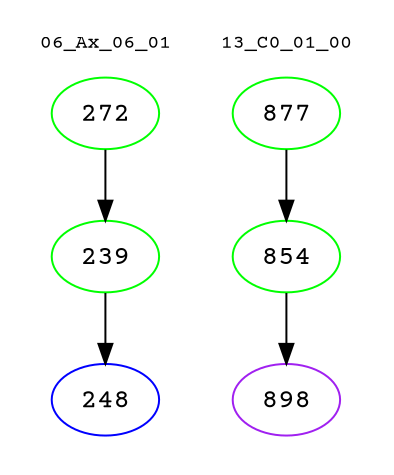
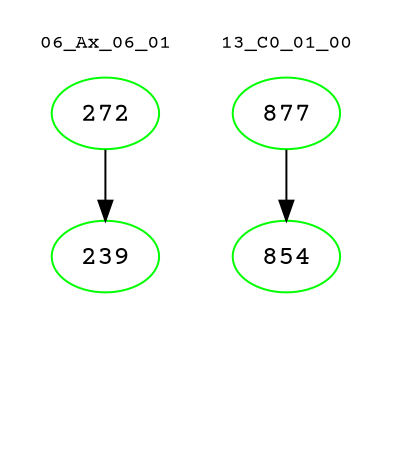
node "248": removed
node "898": removed
